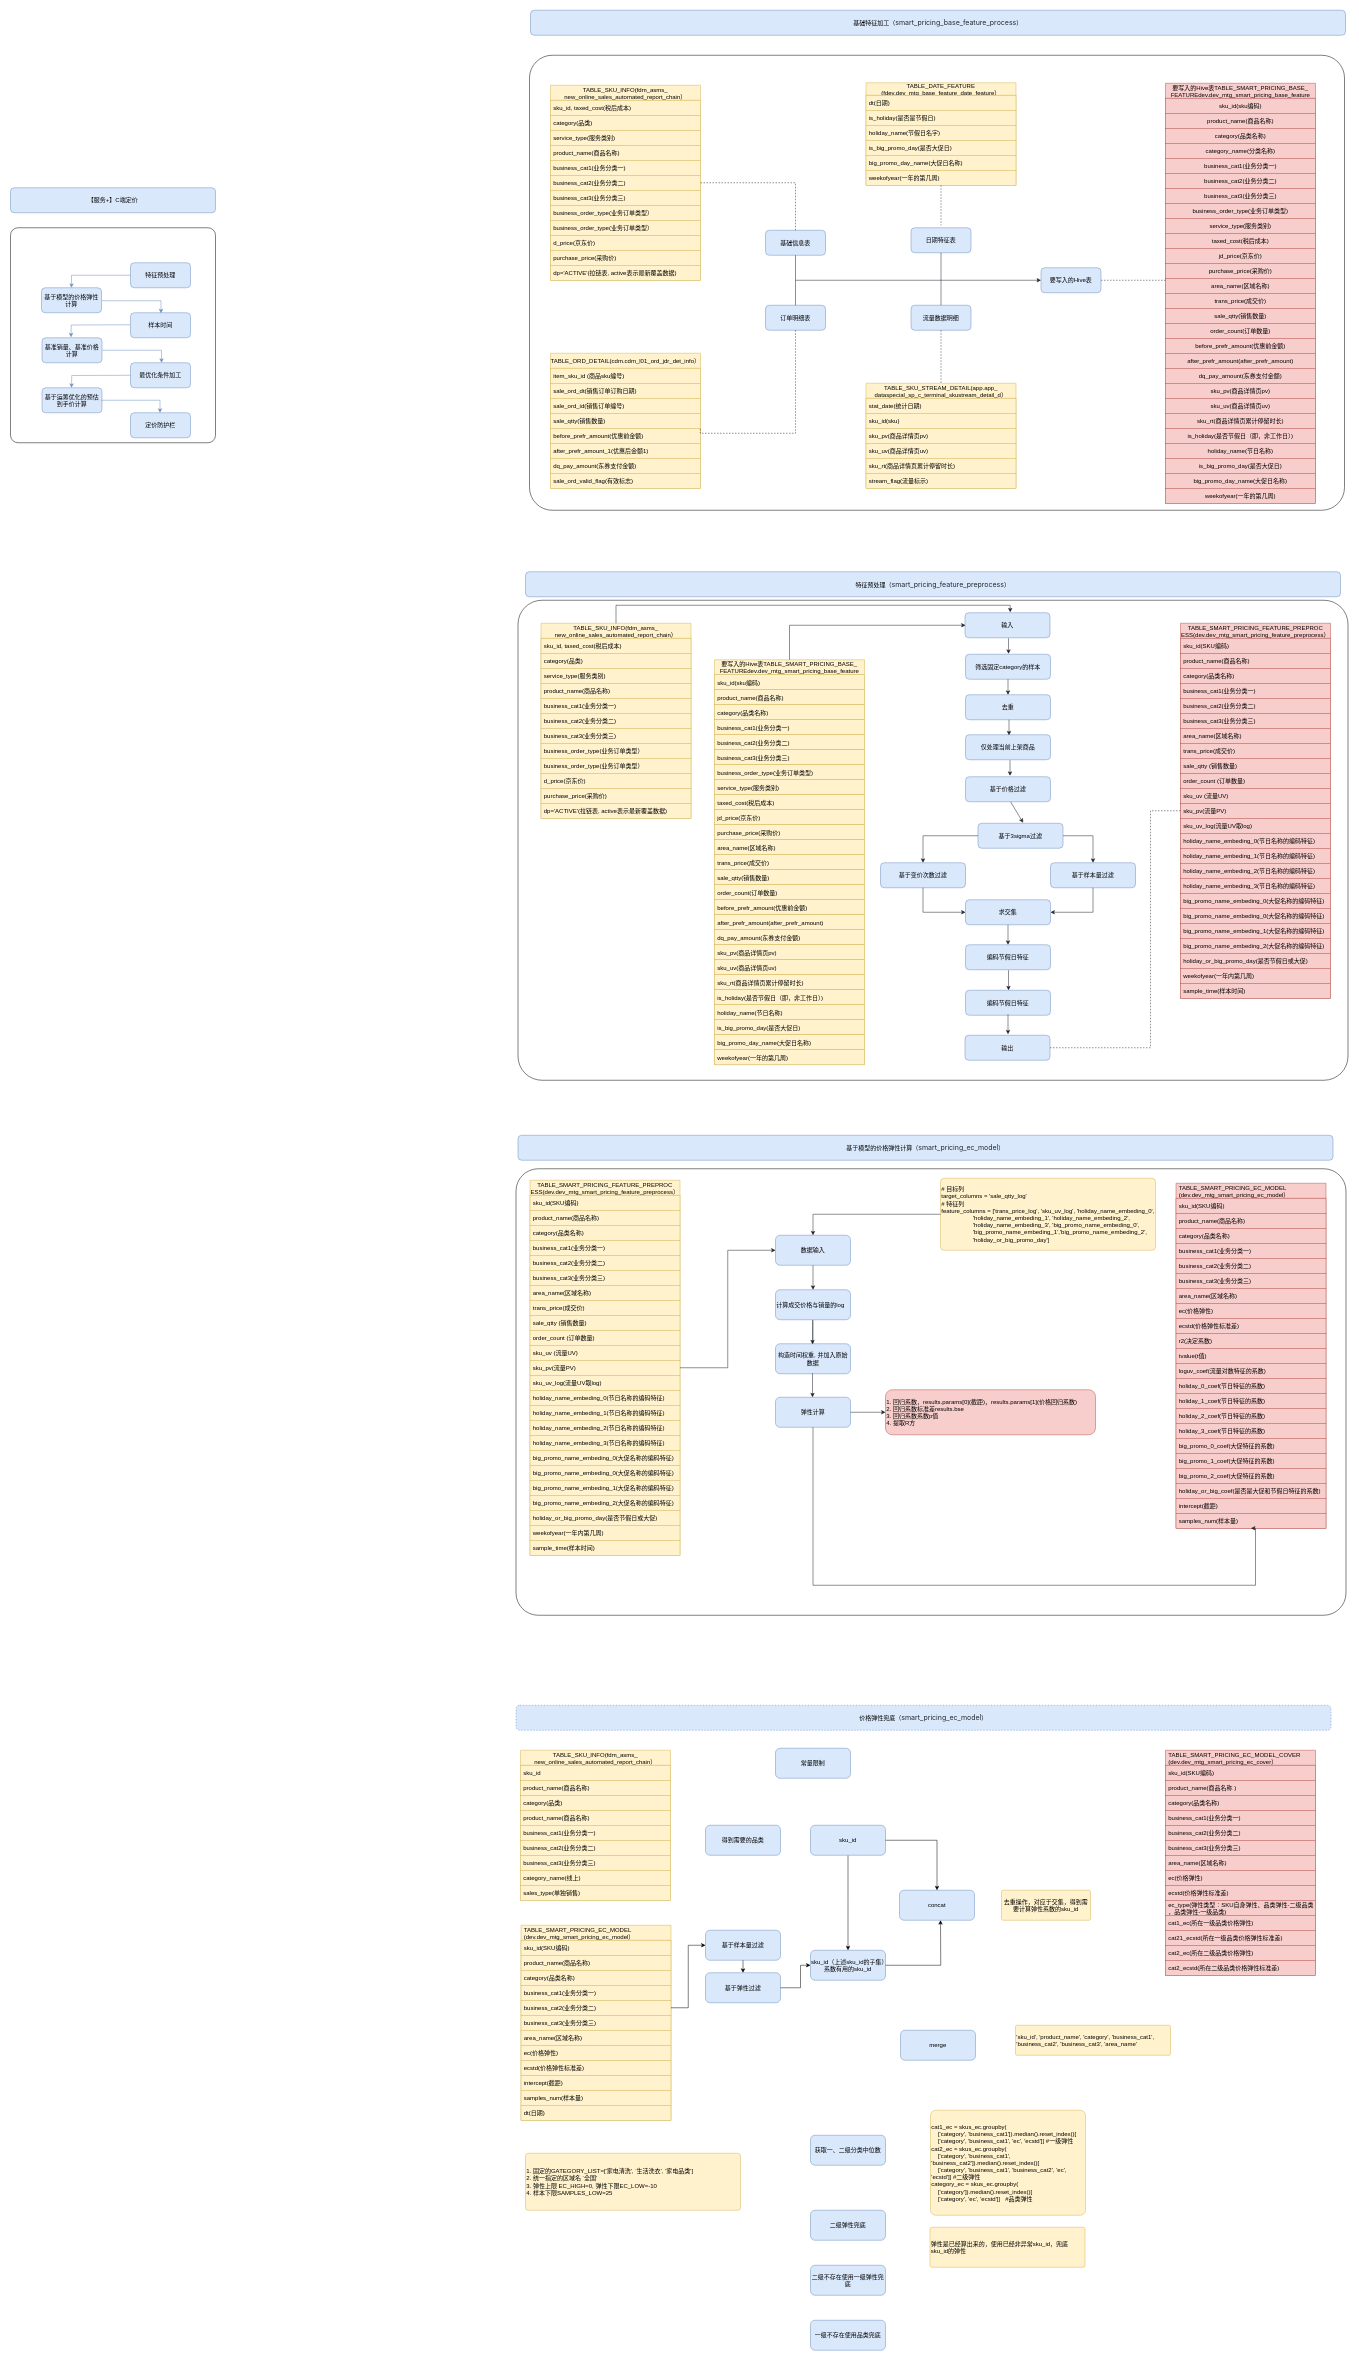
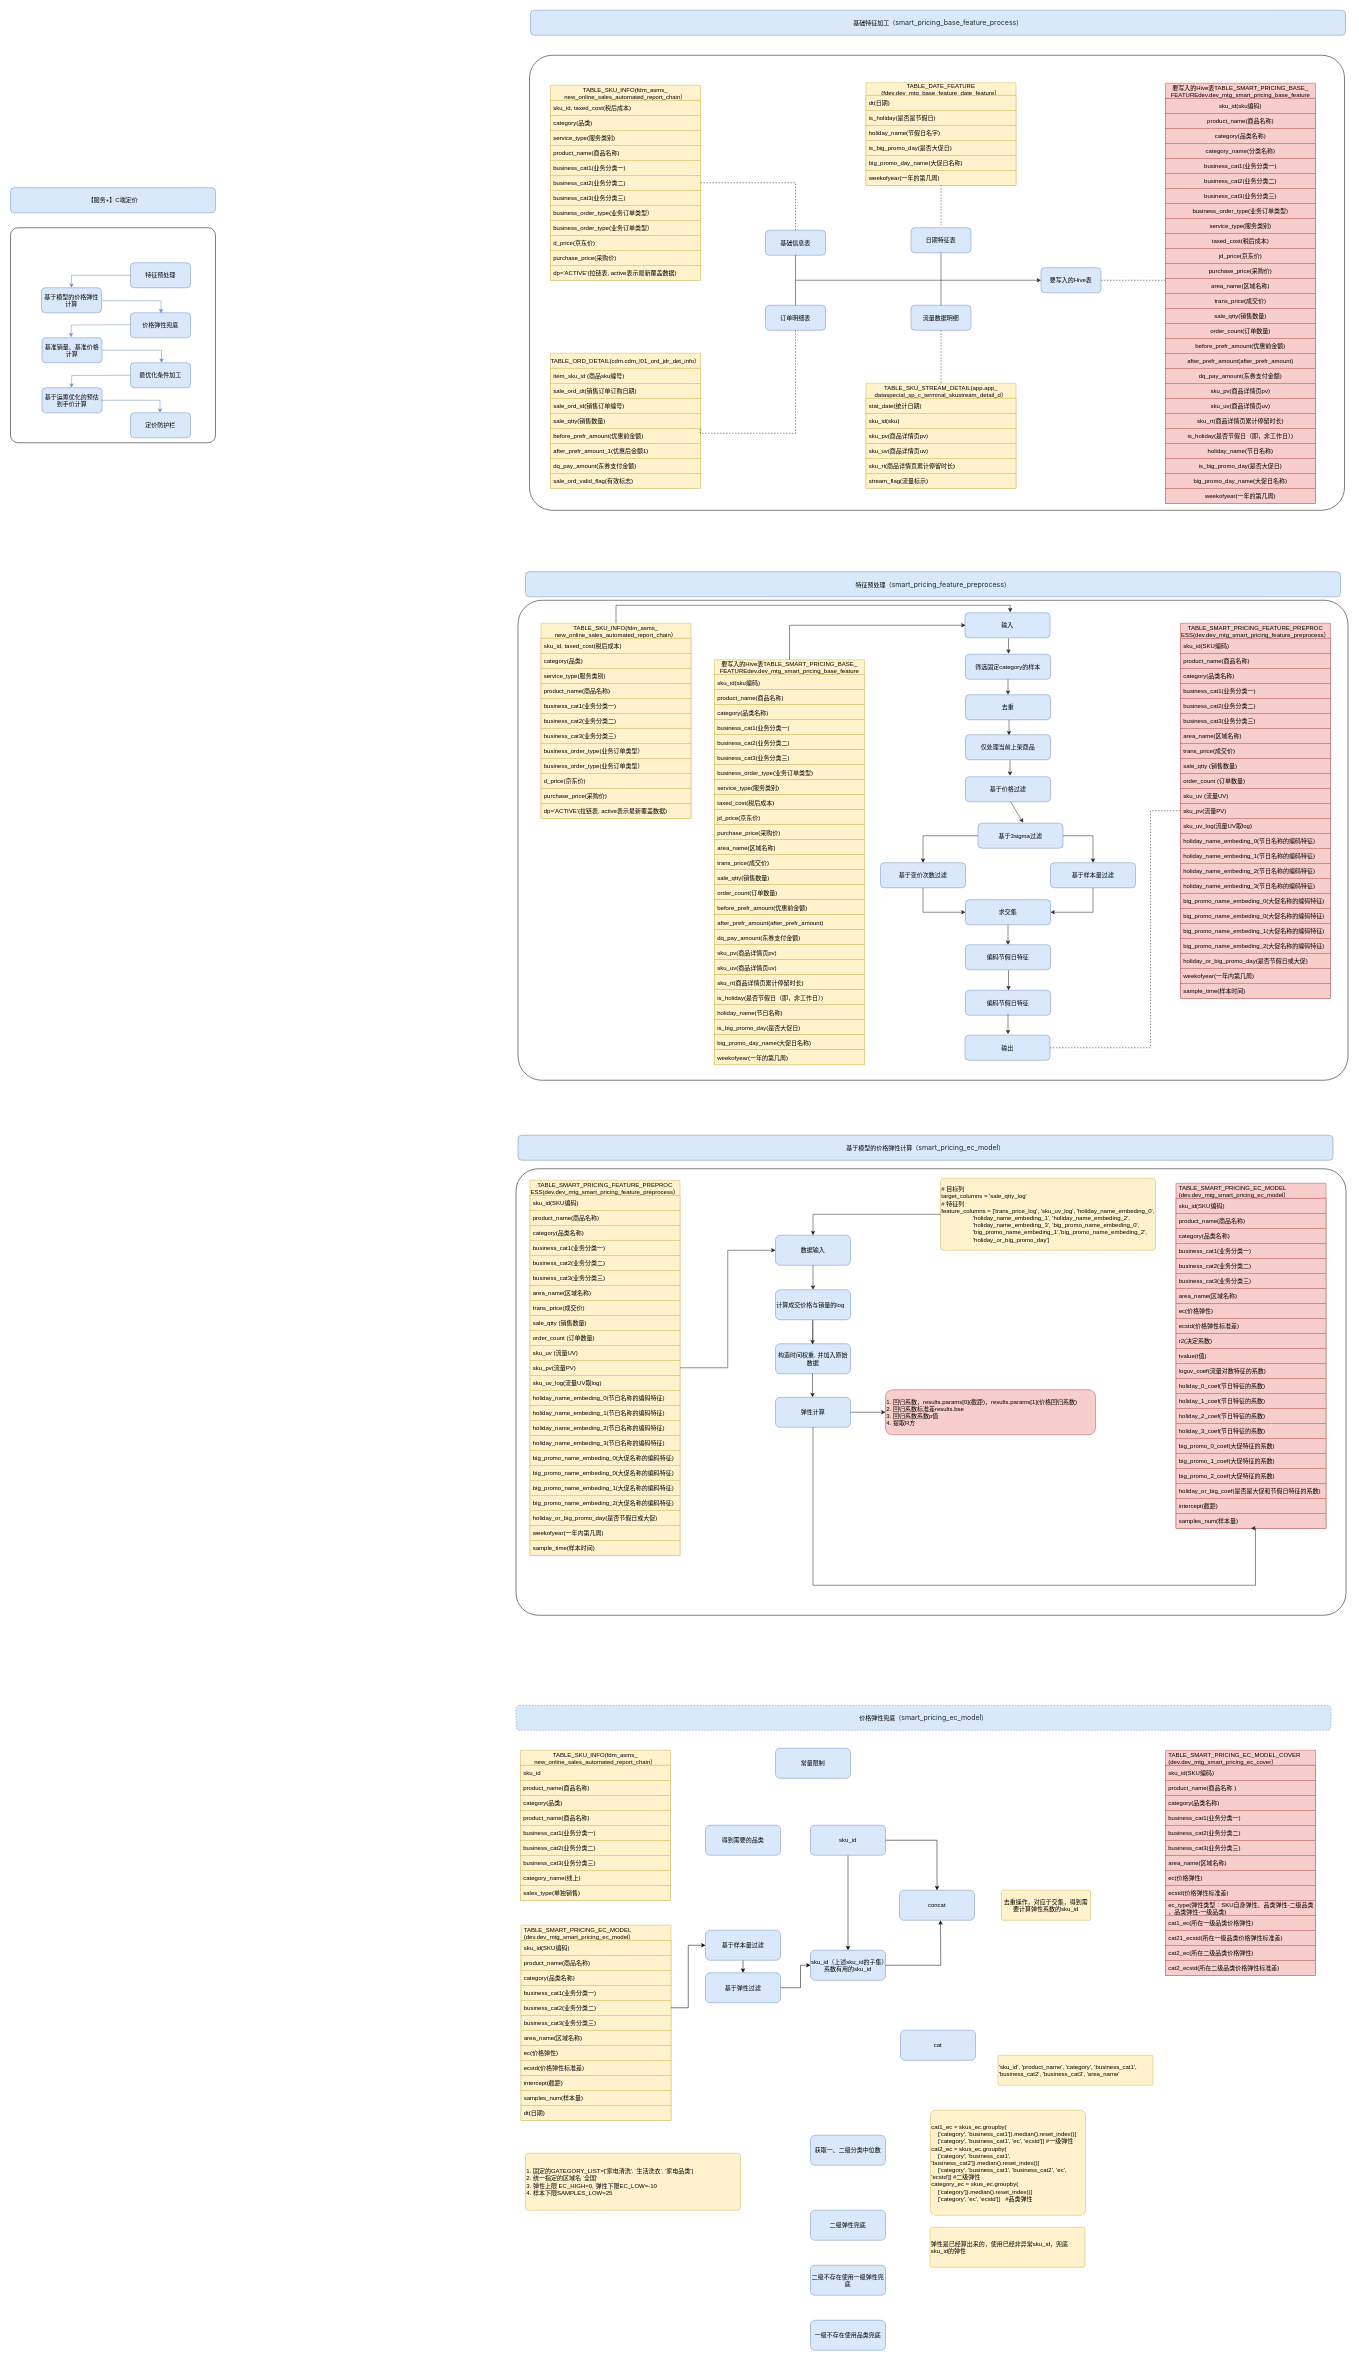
node "样本时间": label "样本时间" -> "价格弹性兜底"
node "'sku_id', 'product_name', 'category', 'business_cat1', 'business_cat2', 'business_cat3', 'area_name'": moved (1093, 2040) -> (1075, 2070)
node "merge": label "merge" -> "cat"
